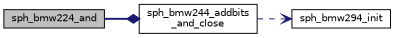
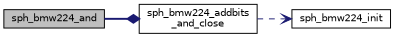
node "sph_bmw244_addbits _and_close": label "sph_bmw244_addbits _and_close" -> "sph_bmw224_addbits _and_close"
node "sph_bmw294_init": label "sph_bmw294_init" -> "sph_bmw224_init"
